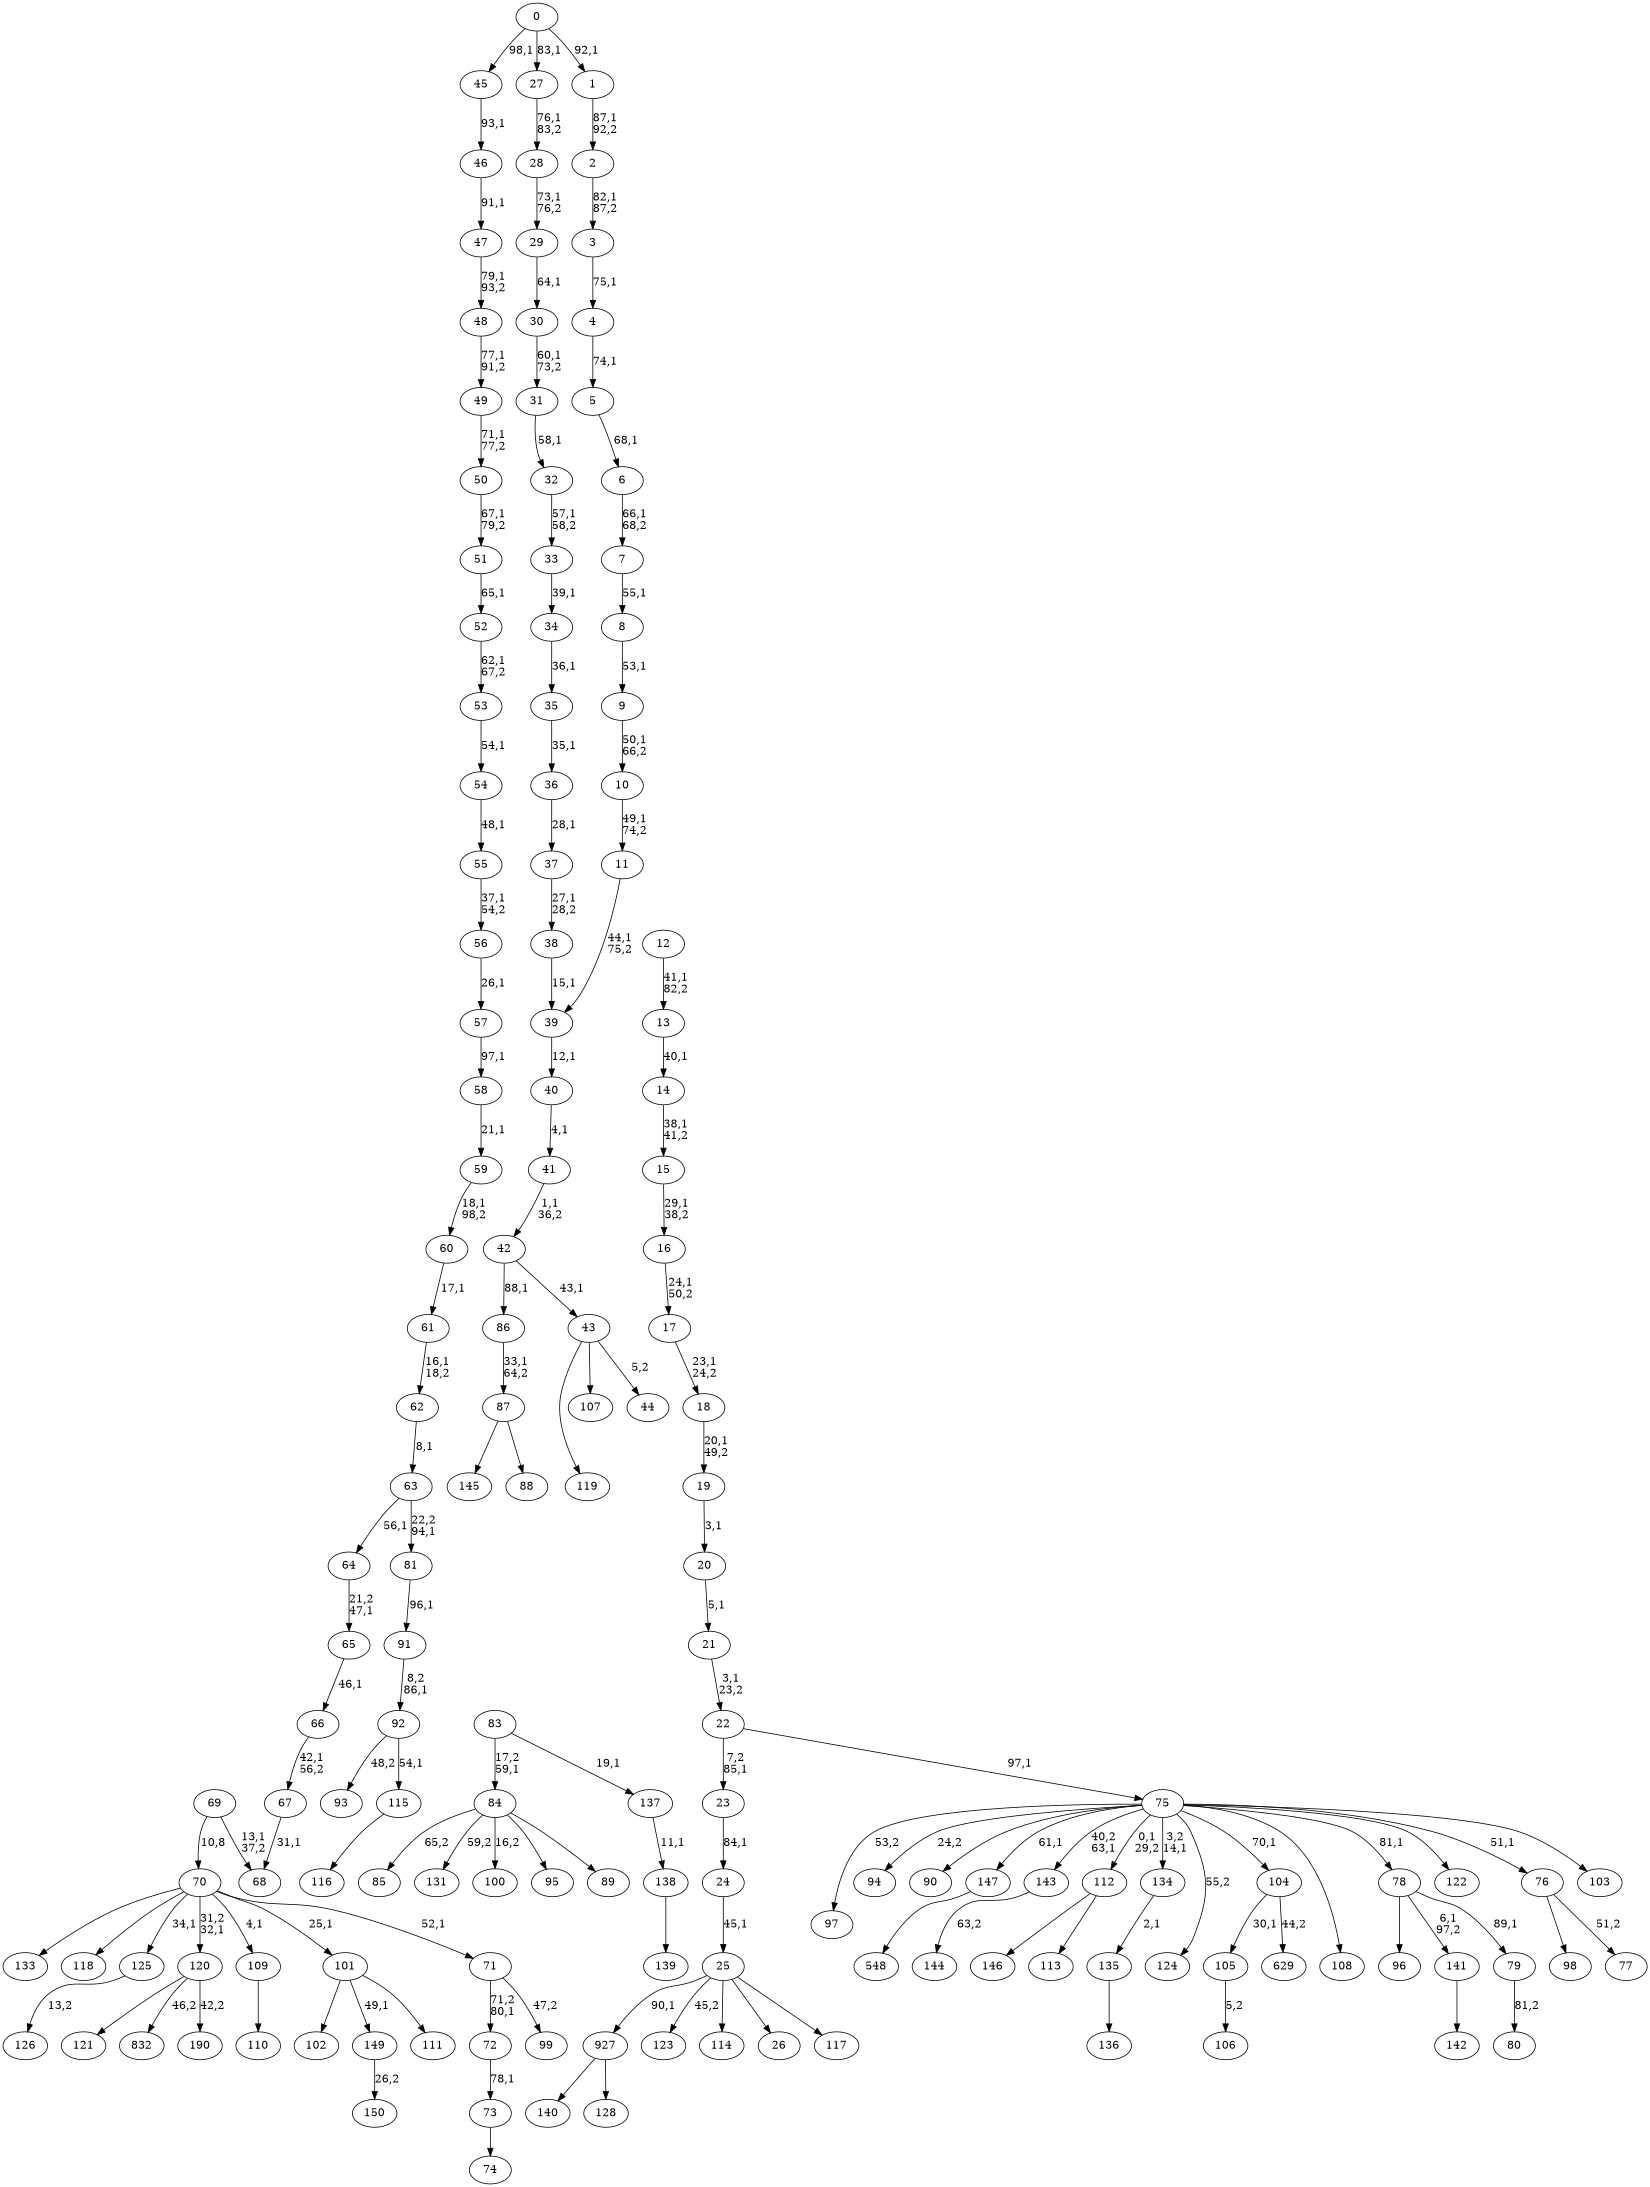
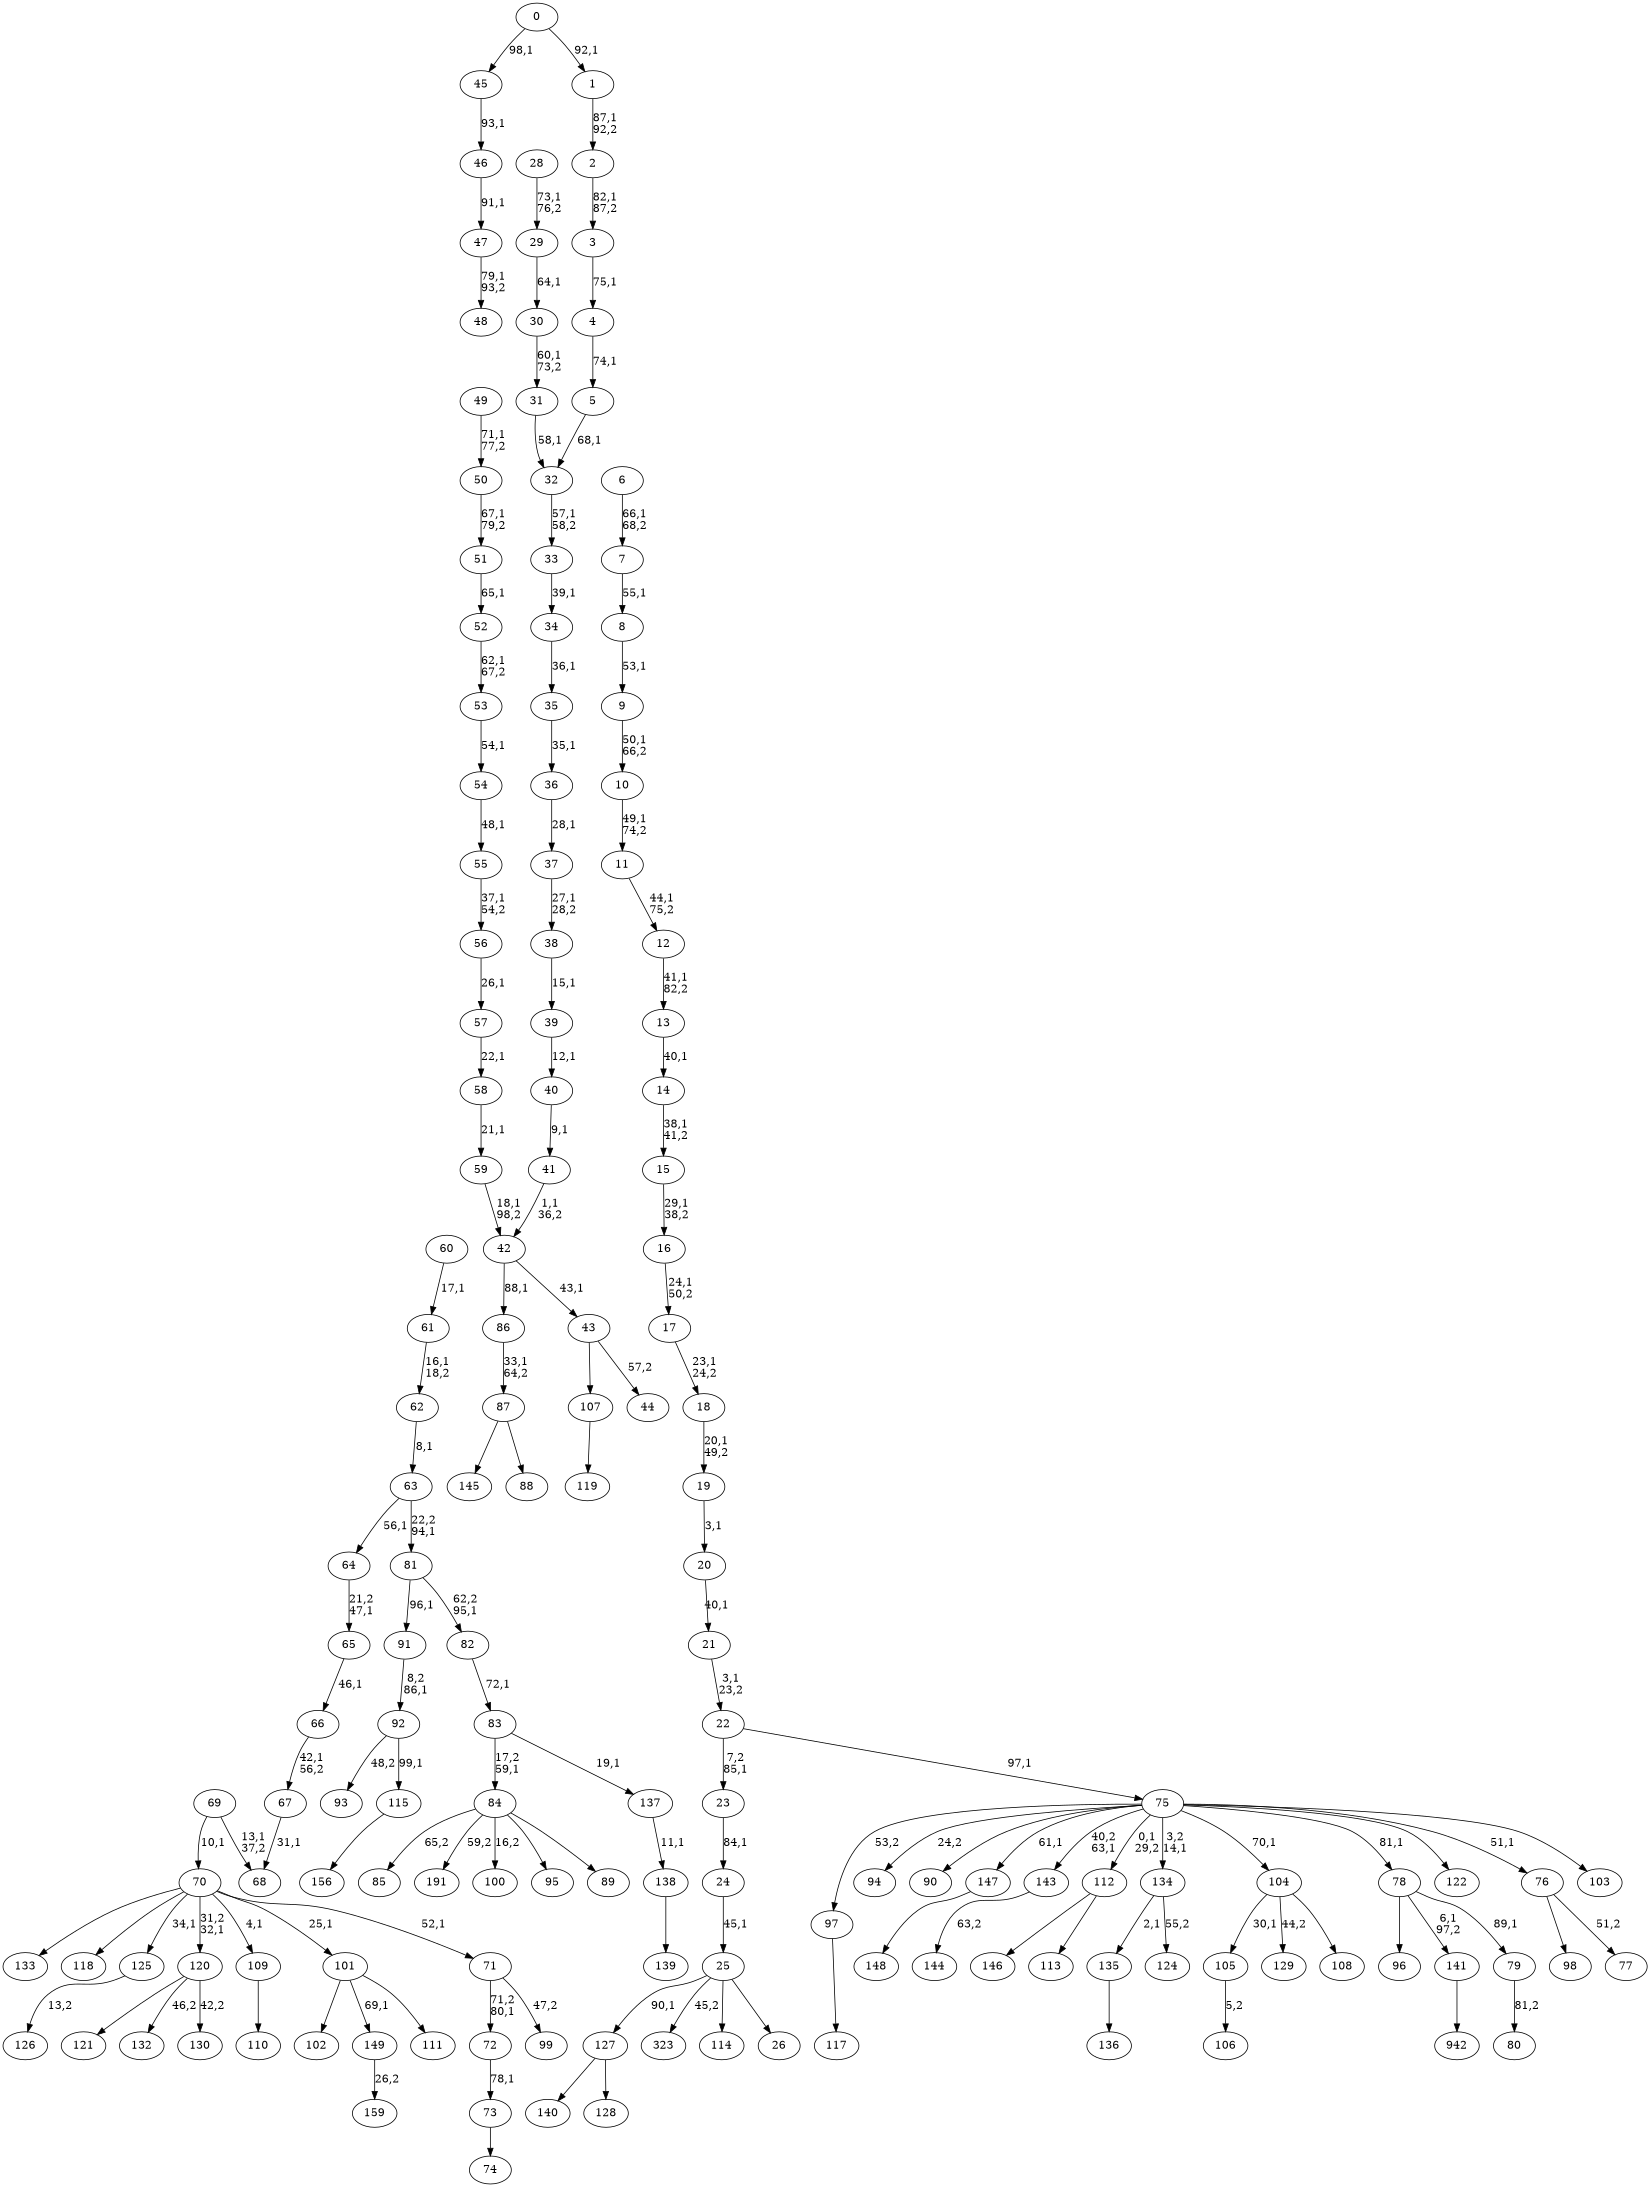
node "27": removed
edge "48" -> "49": removed, label "77,1 91,2"
edge "5" -> "6": now "5" -> "32"
edge "11" -> "39": now "11" -> "12"
edge "57" -> "58": label "97,1" -> "22,1"
edge "40" -> "41": label "4,1" -> "9,1"
edge "59" -> "60": now "59" -> "42"
edge "43" -> "44": label "5,2" -> "57,2"
edge "43" -> "119": now "107" -> "119"
edge "20" -> "21": label "5,1" -> "40,1"
node "82": added
edge "92" -> "115": label "54,1" -> "99,1"
edge "75" -> "108": now "104" -> "108"
edge "69" -> "70": label "10,8" -> "10,1"
edge "75" -> "124": now "134" -> "124"
node "116": label "116" -> "156"
node "131": label "131" -> "191"
node "548": label "548" -> "148"
node "629": label "629" -> "129"
edge "25" -> "117": now "97" -> "117"
edge "101" -> "149": label "49,1" -> "69,1"
node "832": label "832" -> "132"
node "190": label "190" -> "130"
node "927": label "927" -> "127"
node "123": label "123" -> "323"
node "142": label "142" -> "942"
node "150": label "150" -> "159"
